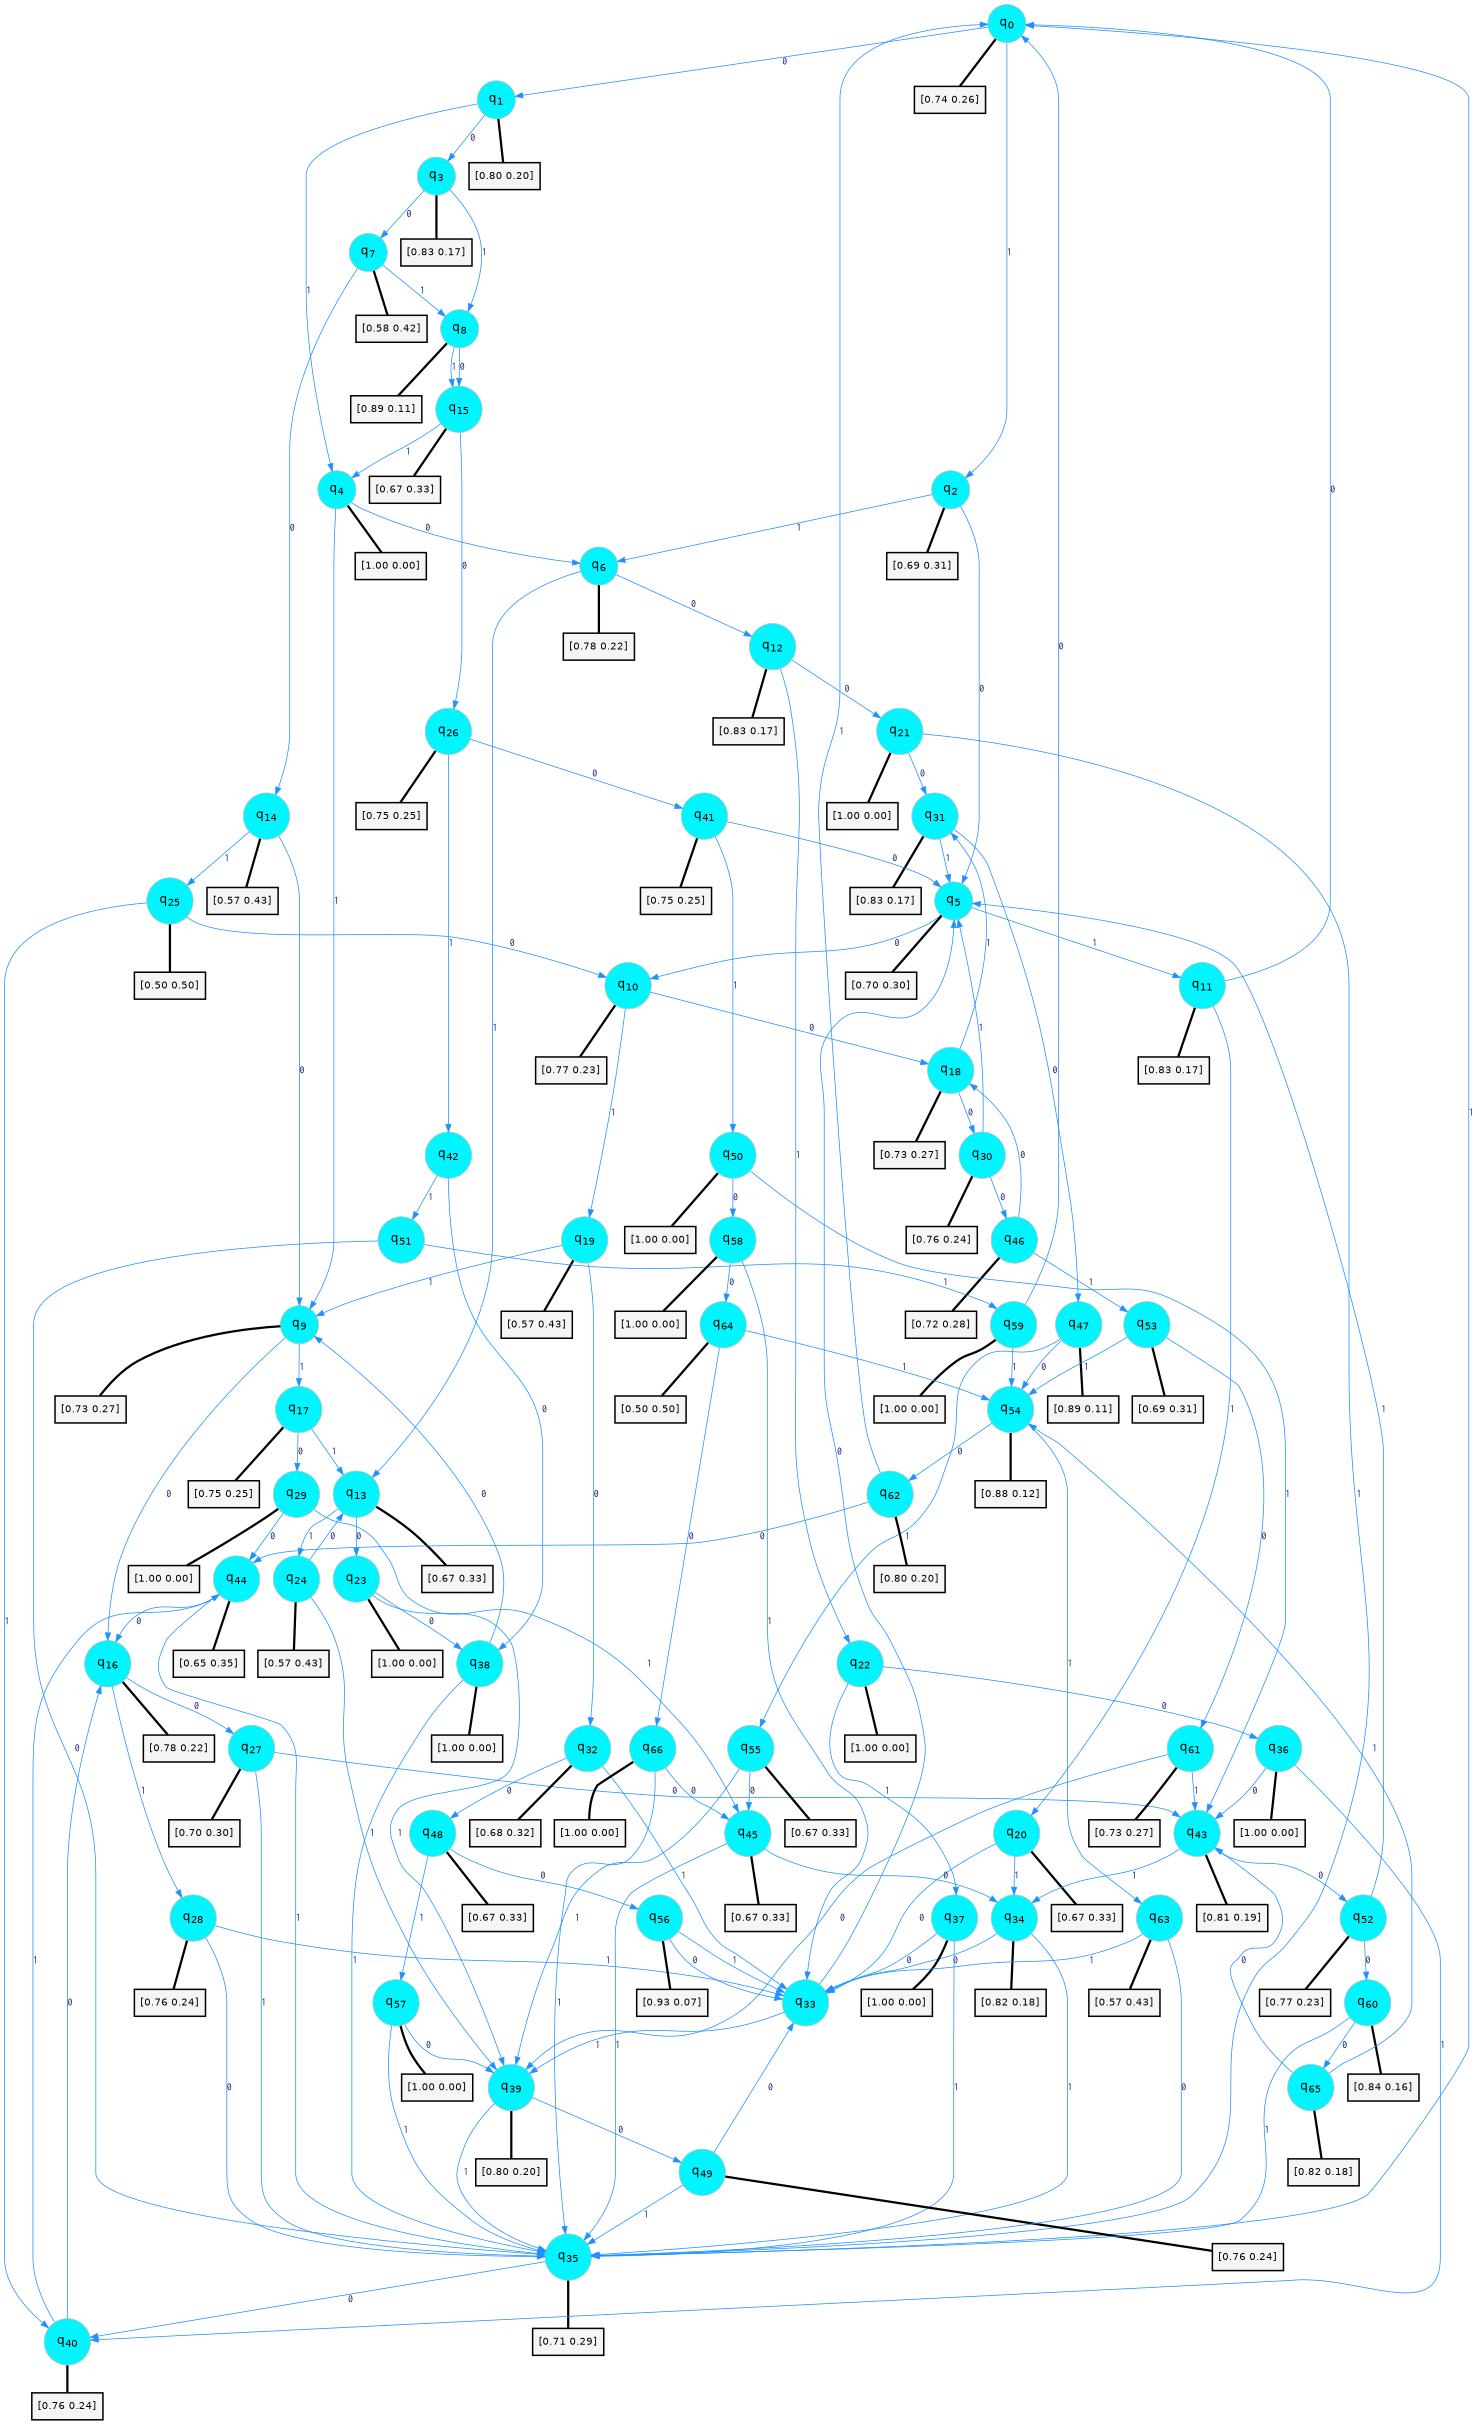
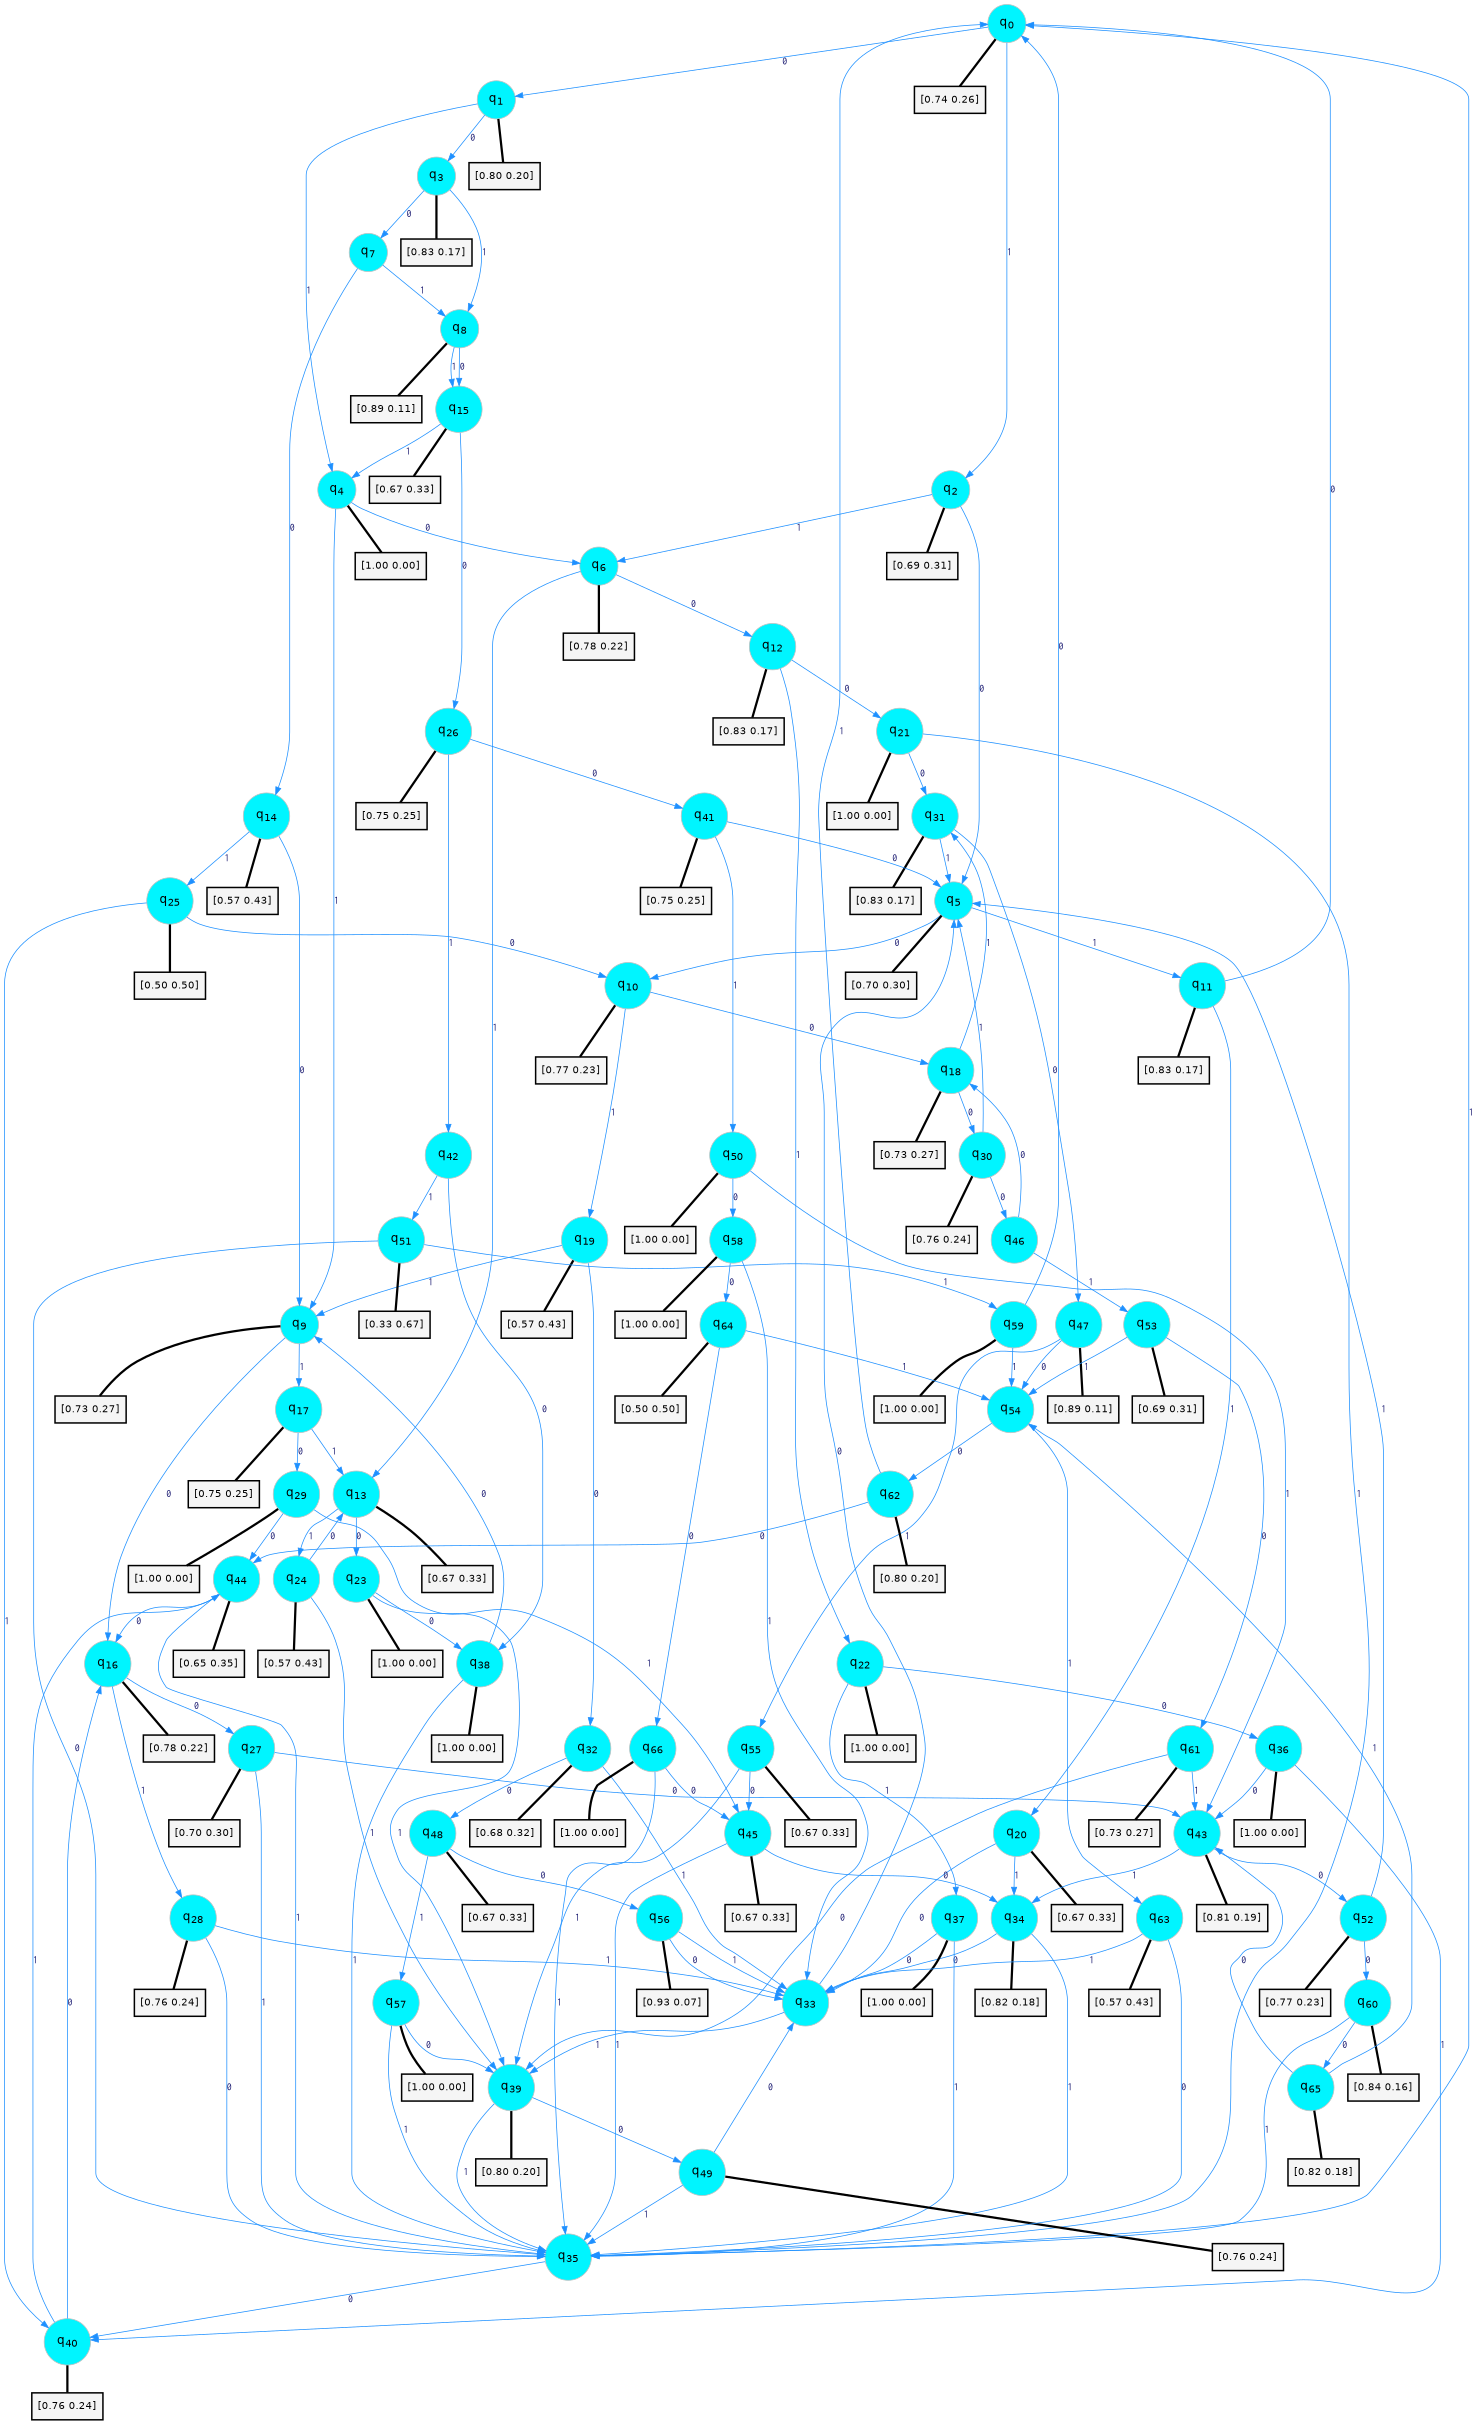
node "[0.58 0.42]": removed
node "[0.33 0.67]": added
node "[0.72 0.28]": removed
node "[0.88 0.12]": removed
node "[0.71 0.29]": removed
